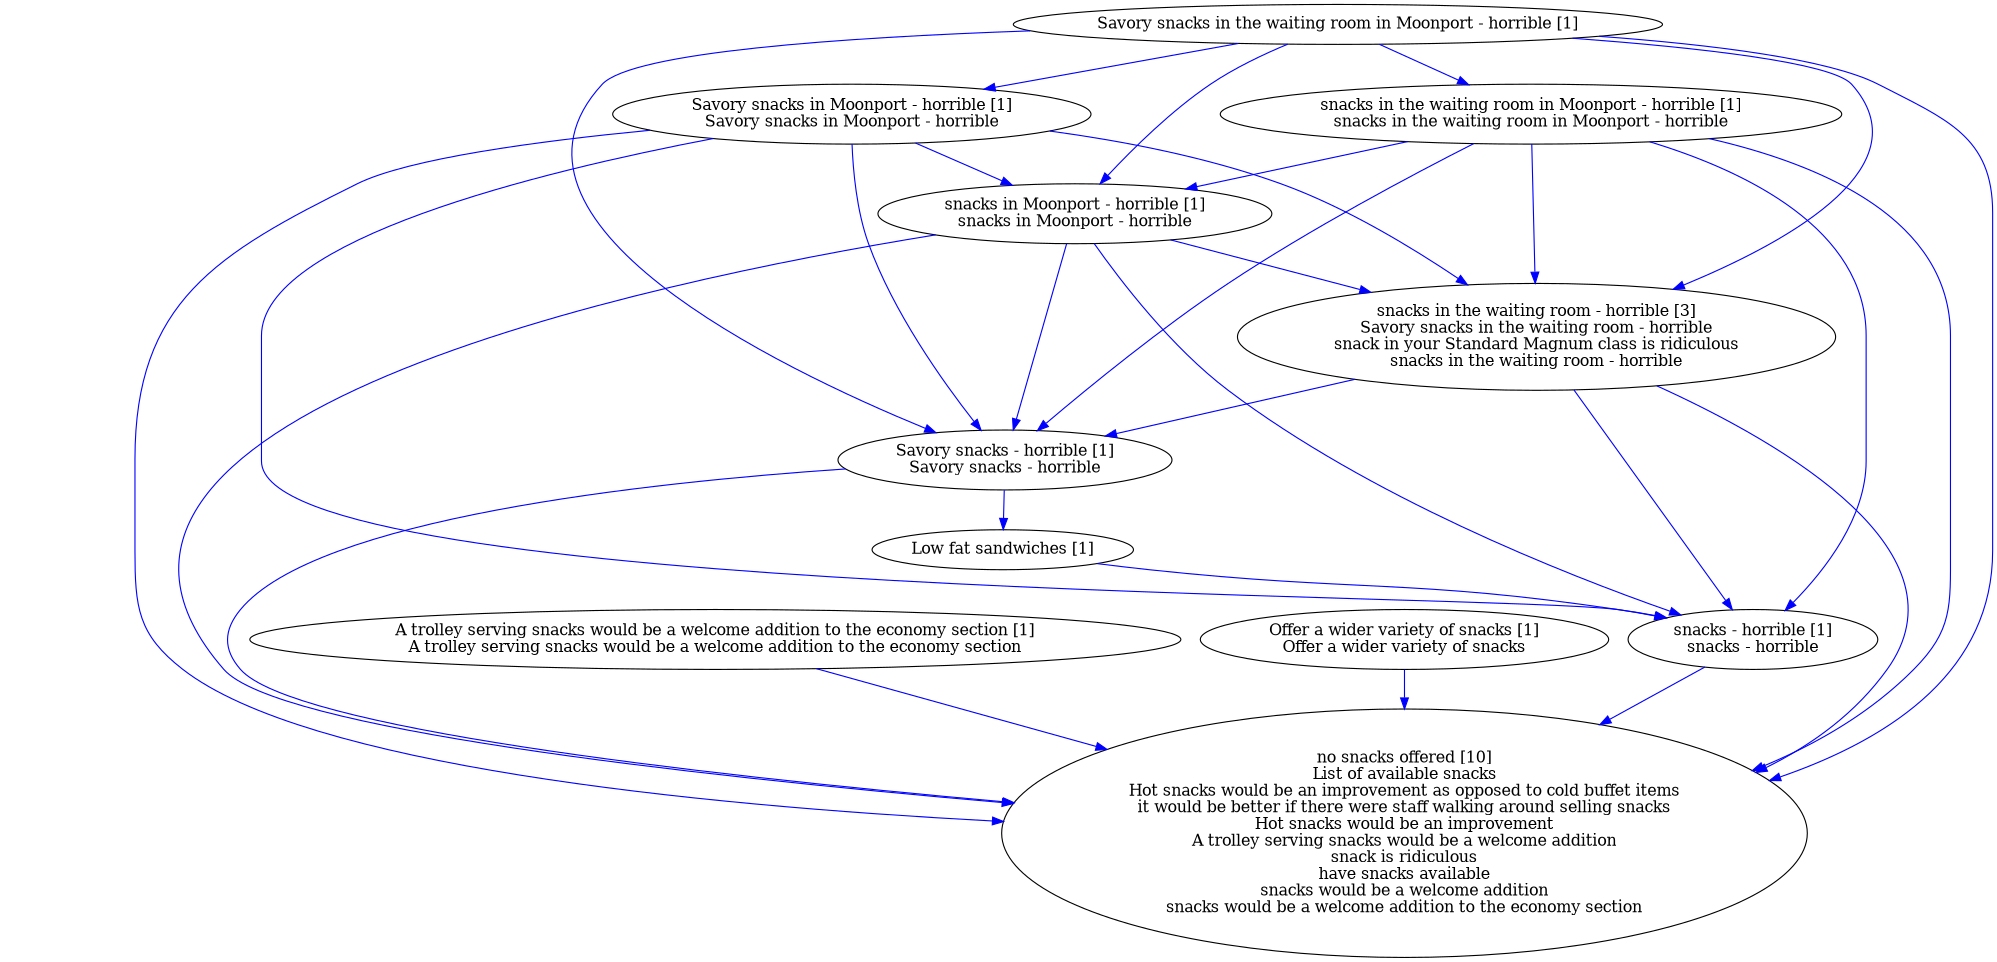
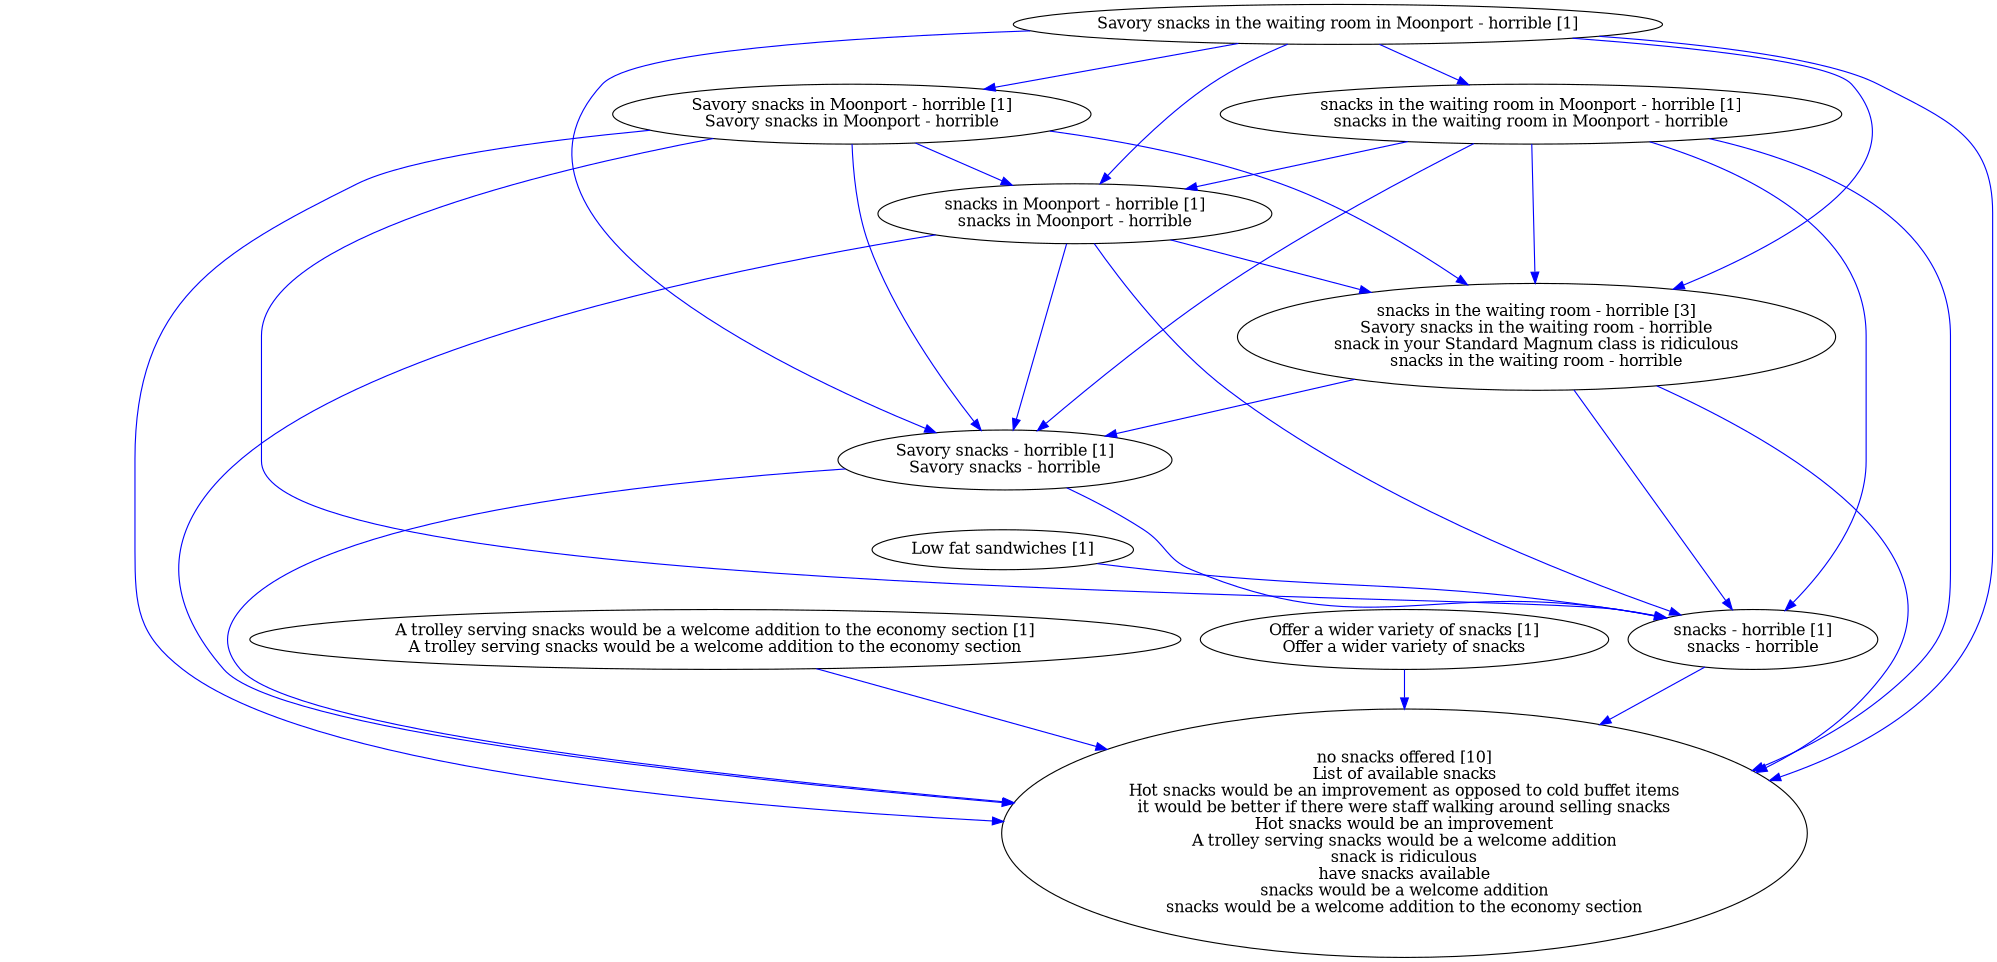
edge "Savory snacks - horrible [1] Savory snacks - horrible" -> "Low fat sandwiches [1]": now "Savory snacks - horrible [1] Savory snacks - horrible" -> "snacks - horrible [1] snacks - horrible"
